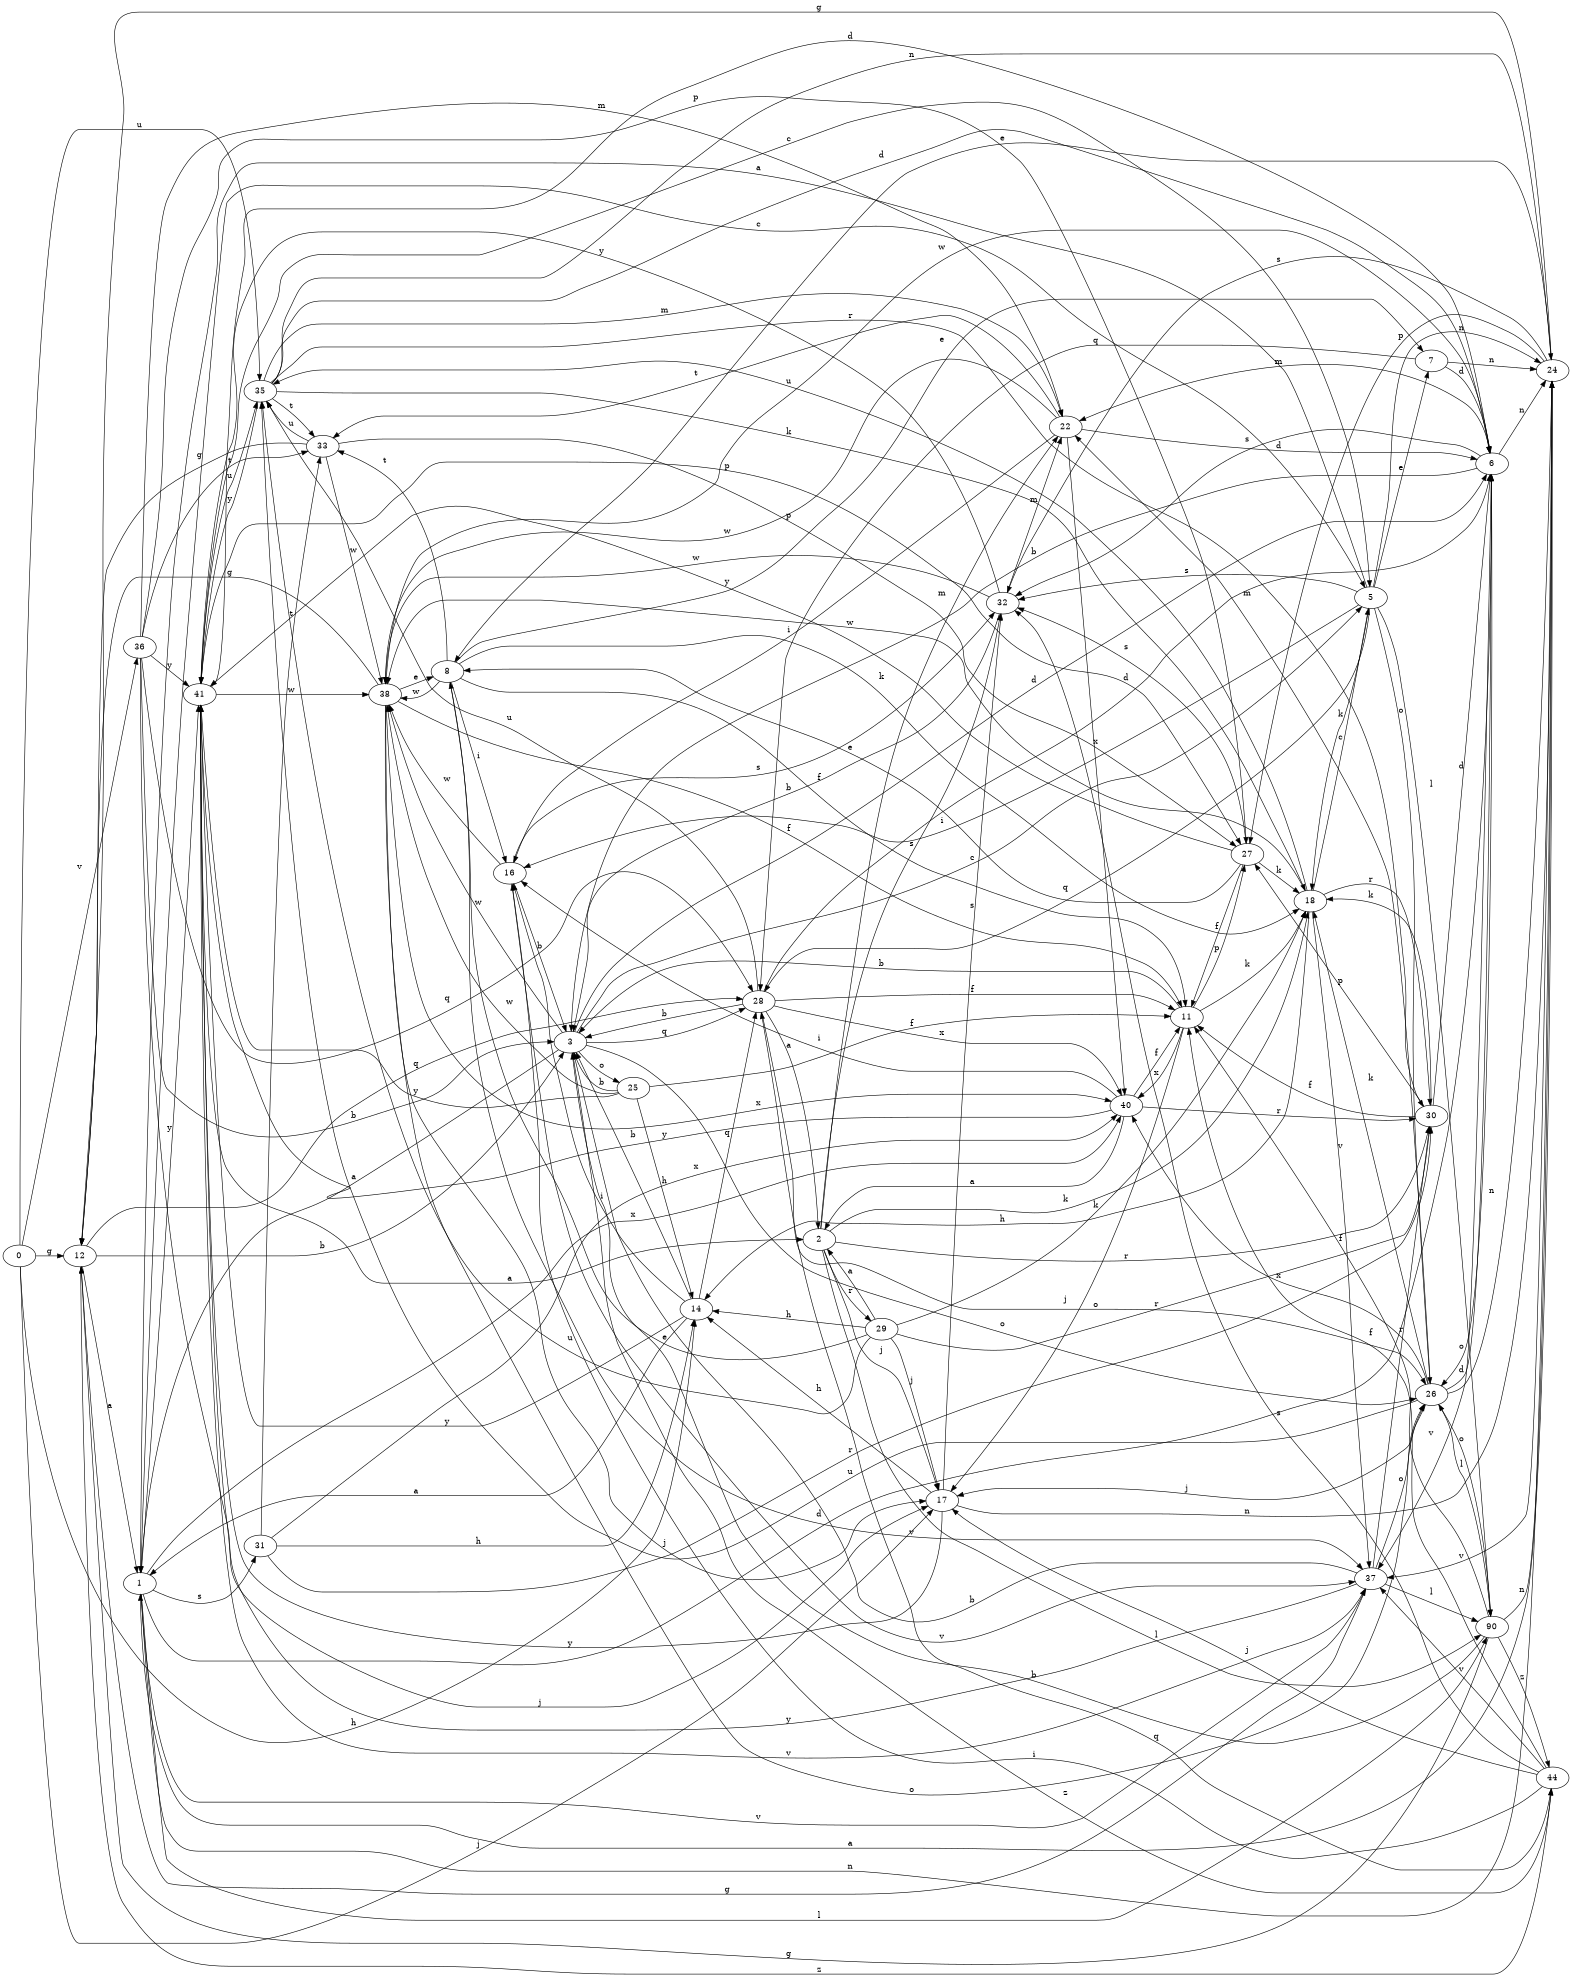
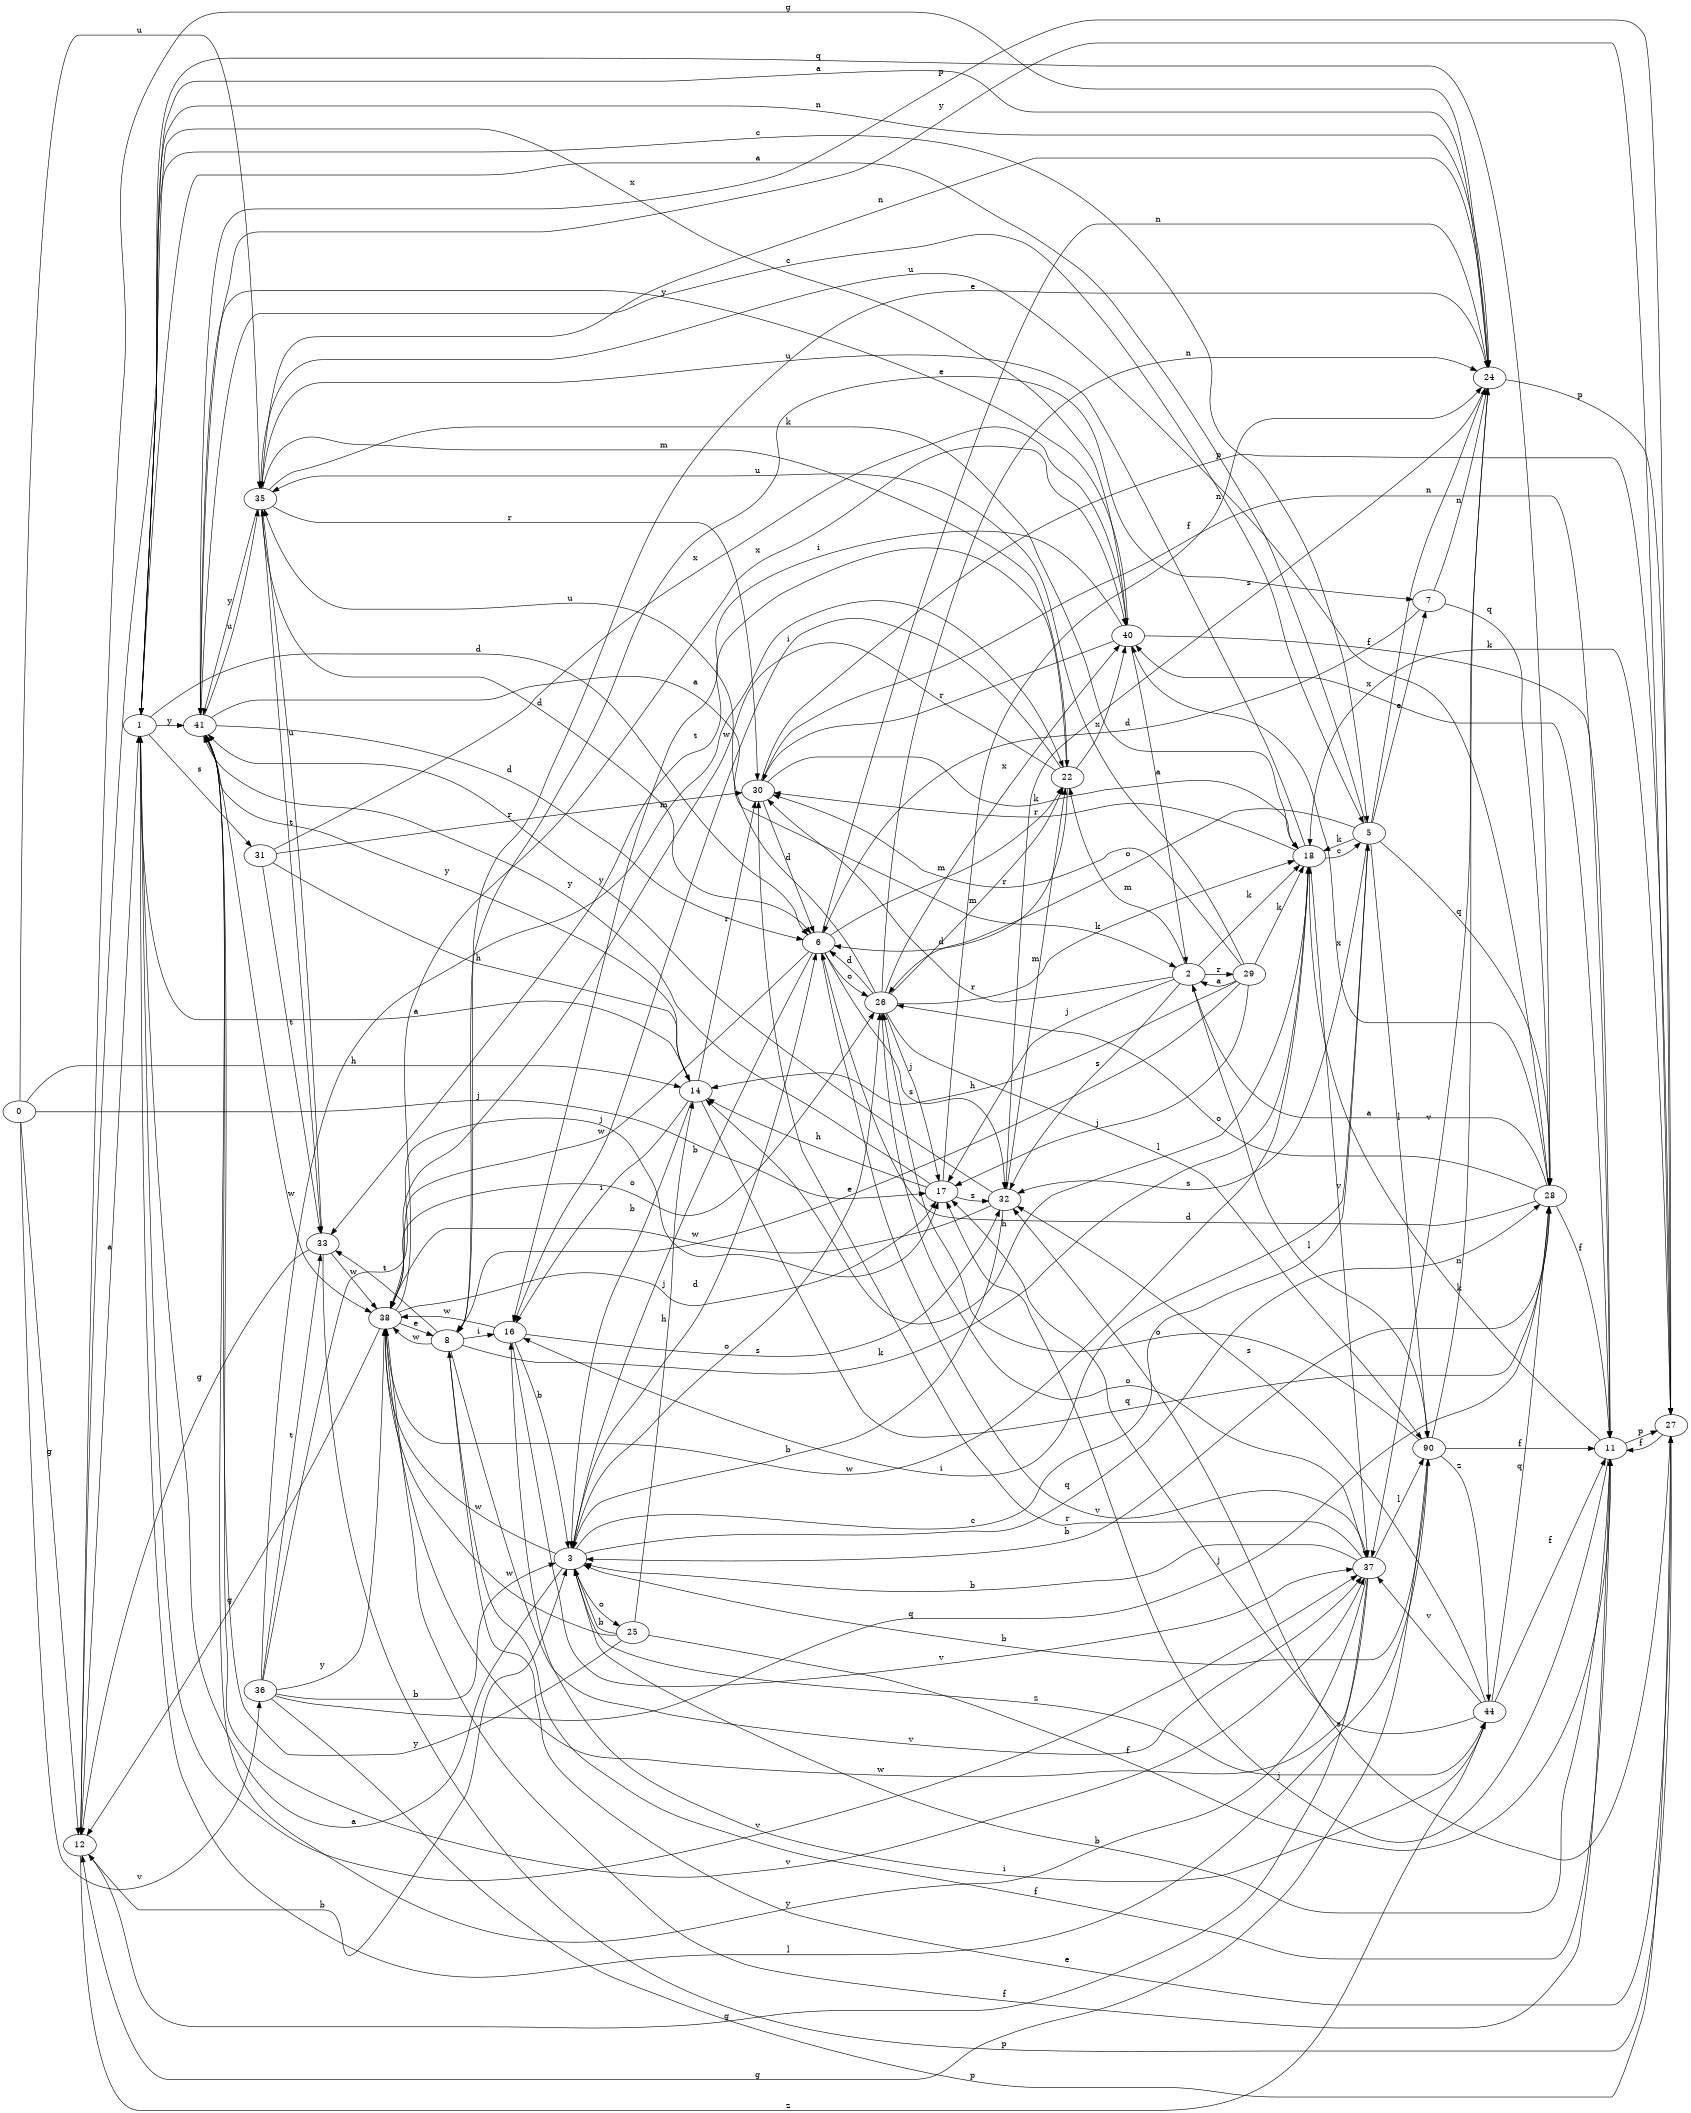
edge "36" -> "41": now "36" -> "38"
edge "14" -> "30": added, label "r"
edge "37" -> "38": added, label "w"
